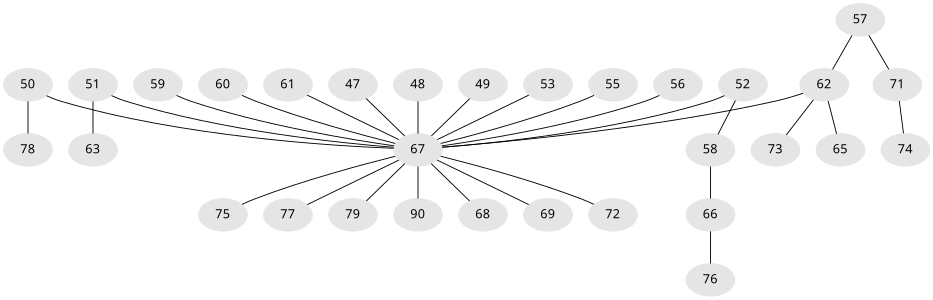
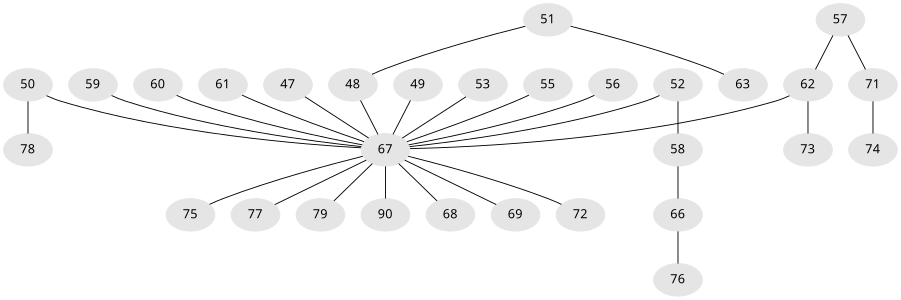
edge "51" -- "67": now "51" -- "48"
node "65": removed
